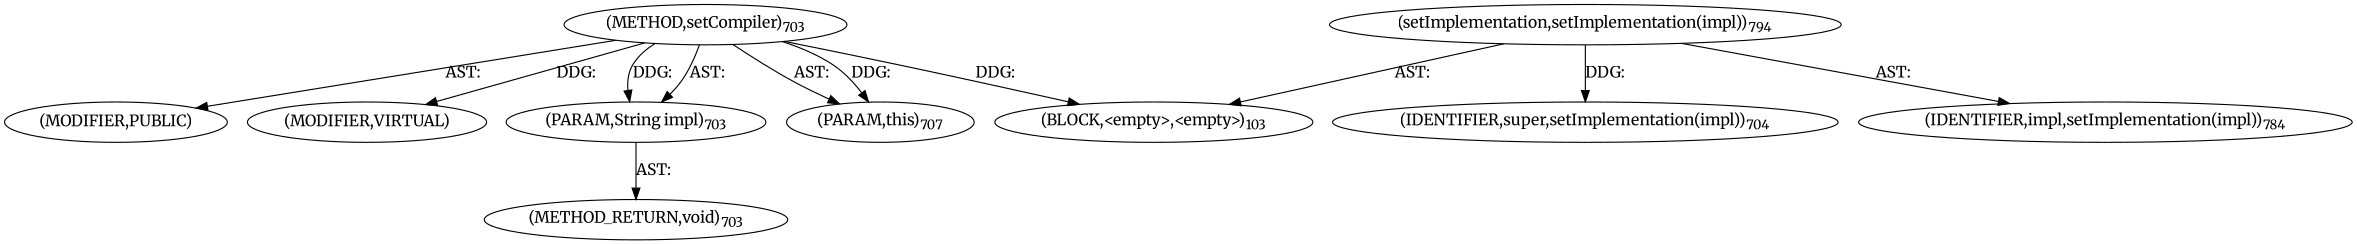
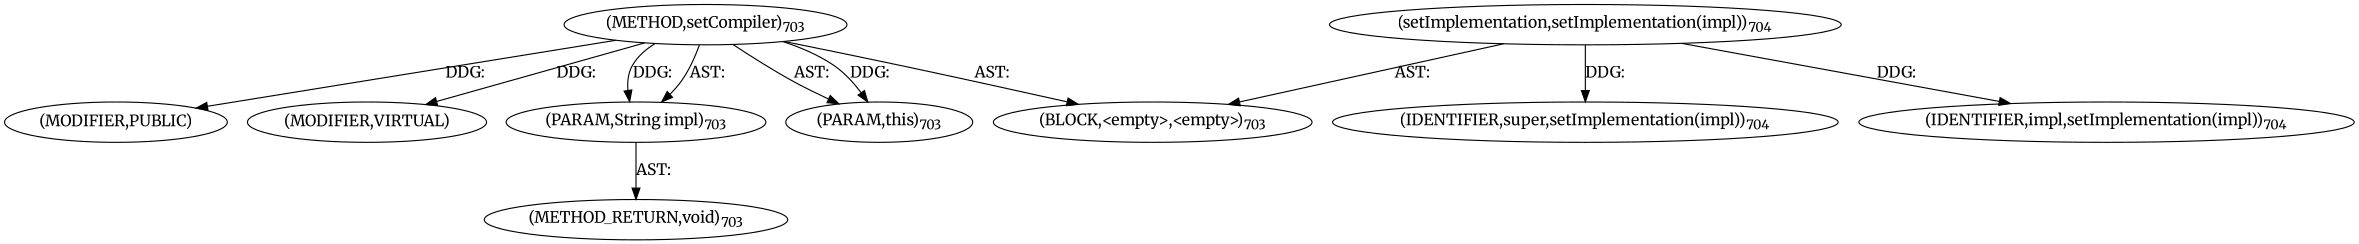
node "(setImplementation,setImplementation(impl))": text "794" -> "704"
edge "(METHOD,setCompiler)" -> "(MODIFIER,PUBLIC)": label "AST: " -> "DDG: "
edge "(METHOD,setCompiler)" -> "(BLOCK,<empty>,<empty>)": label "DDG: " -> "AST: "
edge "(setImplementation,setImplementation(impl))" -> "(IDENTIFIER,impl,setImplementation(impl))": label "AST: " -> "DDG: "
node "(PARAM,this)": text "707" -> "703"
node "(BLOCK,<empty>,<empty>)": text "103" -> "703"
node "(IDENTIFIER,impl,setImplementation(impl))": text "784" -> "704"
